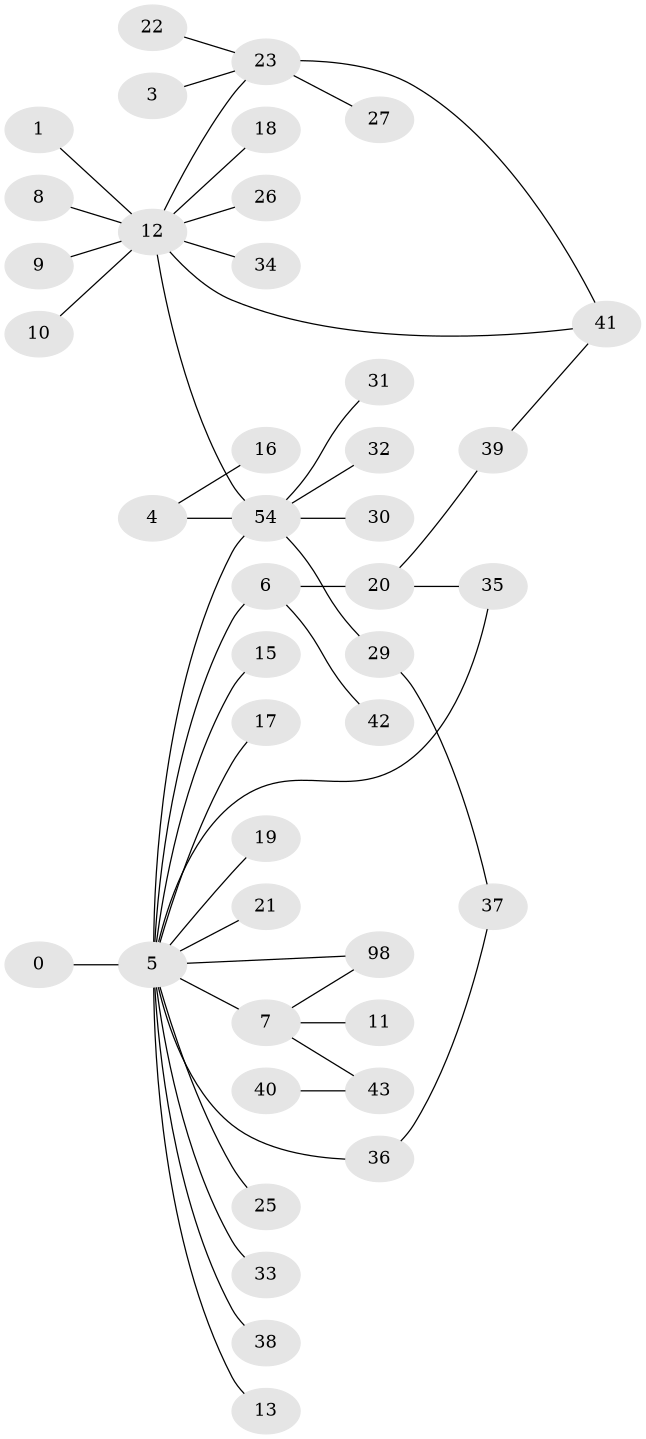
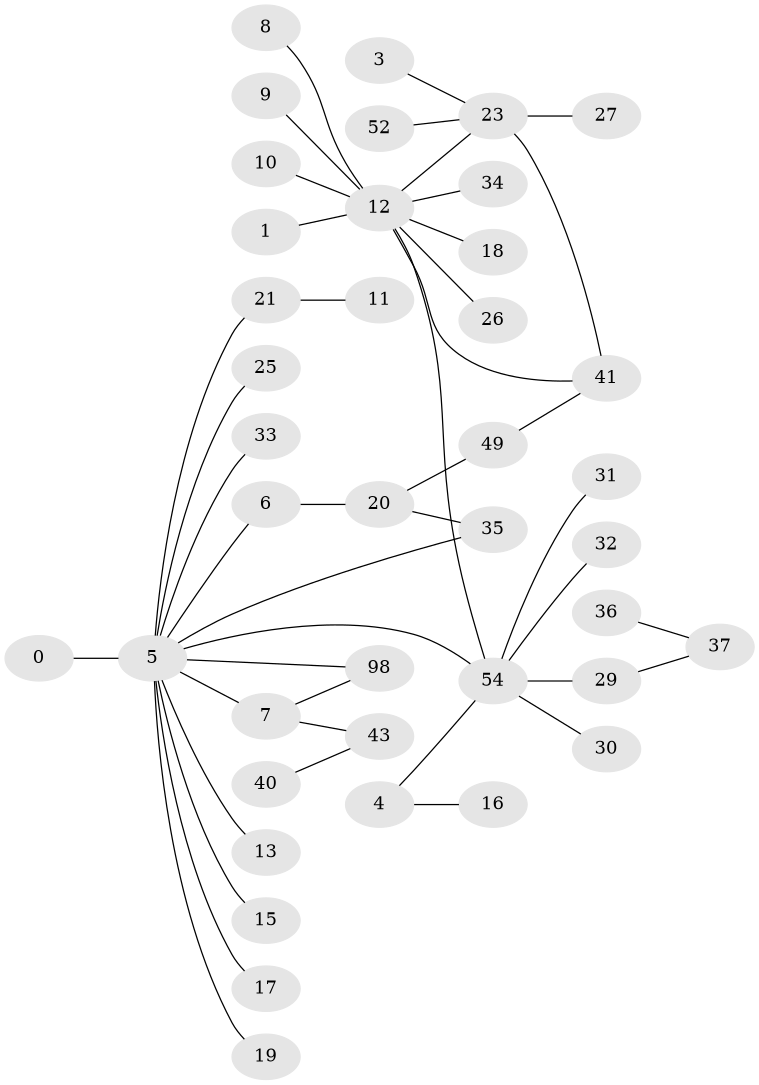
node "22": label "22" -> "52"
node "39": label "39" -> "49"
node "42": removed
edge "7" -- "11": now "21" -- "11"
edge "5" -- "36": removed
node "38": removed
